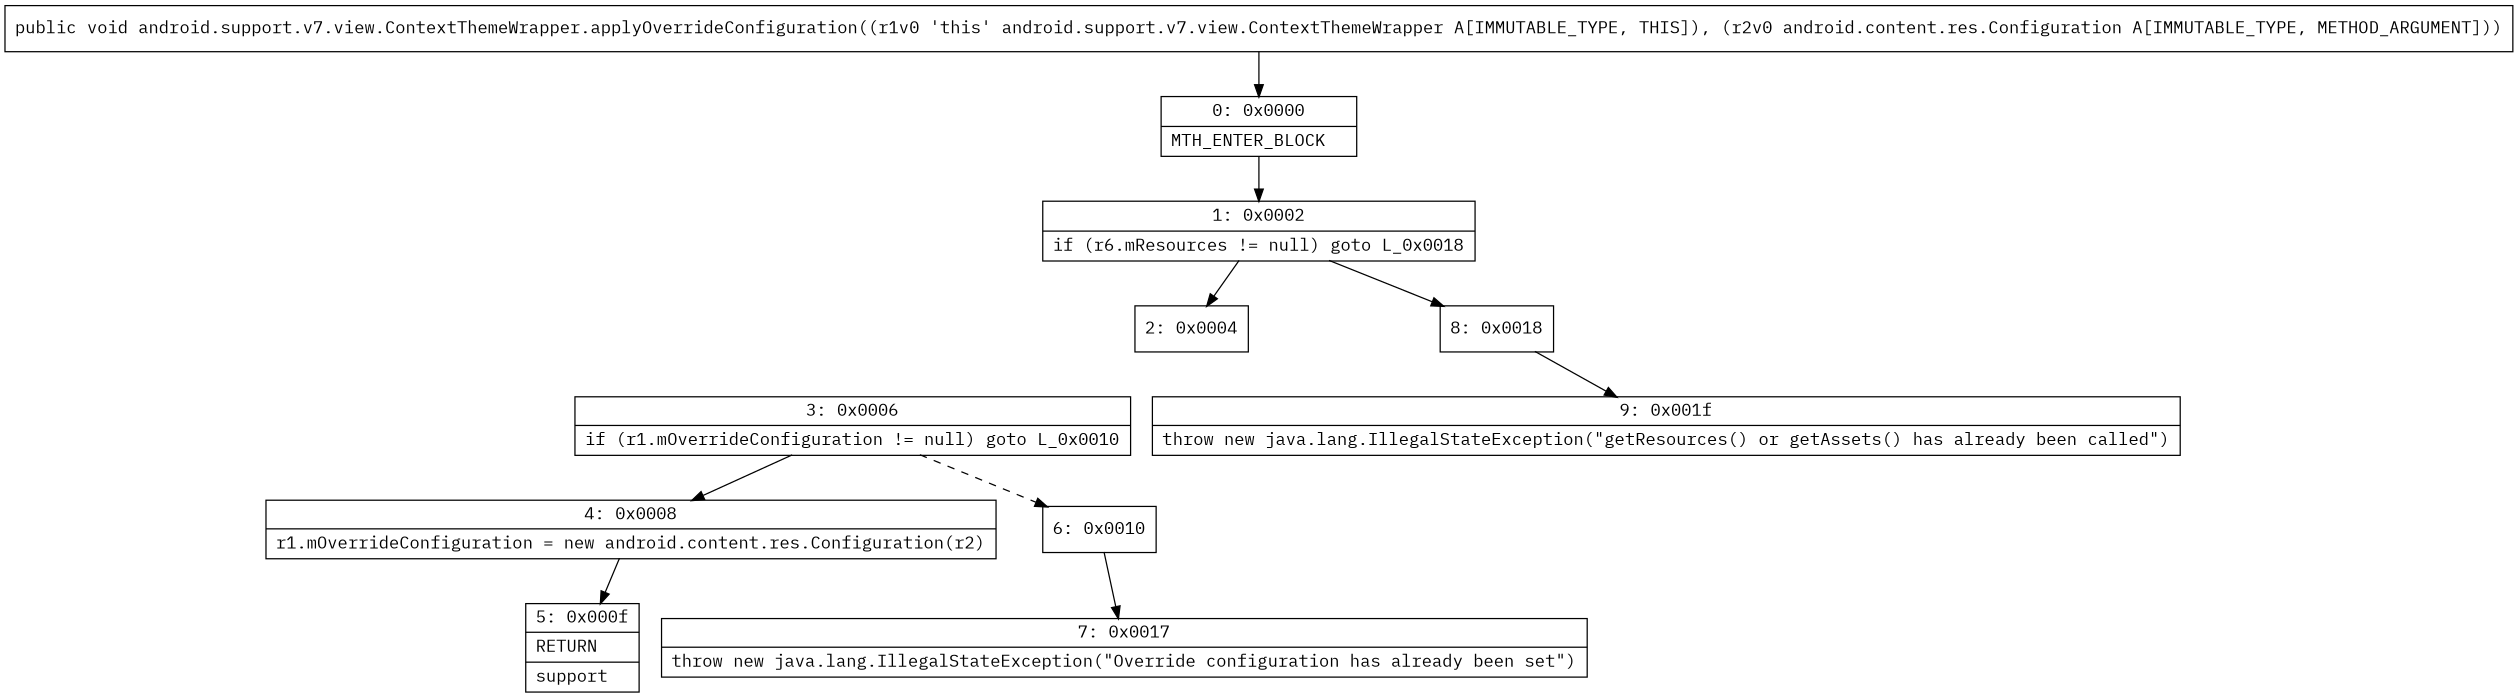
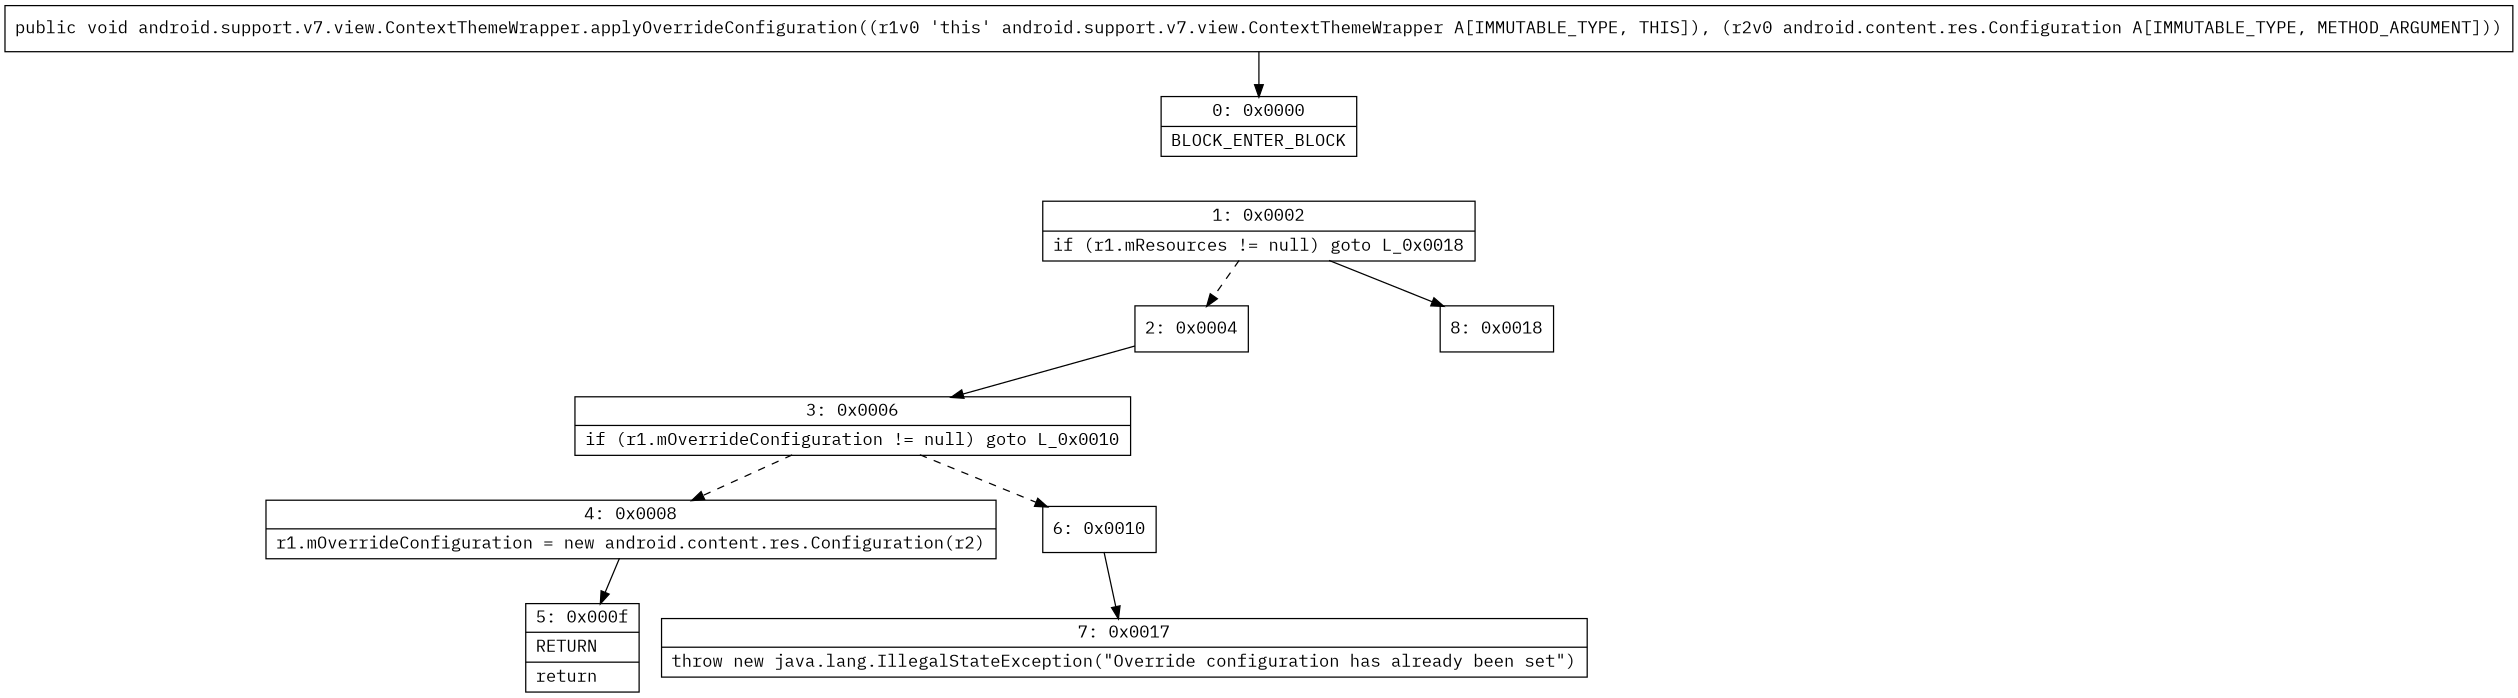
node "0: 0x0000": text "MTH_ENTER_BLOCK" -> "BLOCK_ENTER_BLOCK"
edge "0: 0x0000" -> "1: 0x0002": removed
node "1: 0x0002": text "if (r6.mResources != null) goto L_0x0018" -> "if (r1.mResources != null) goto L_0x0018"
edge "1: 0x0002" -> "2: 0x0004": style solid -> dashed
edge "2: 0x0004" -> "3: 0x0006": added
node "9: 0x001f": removed
edge "3: 0x0006" -> "4: 0x0008": style solid -> dashed
node "5: 0x000f": text "support" -> "return"
